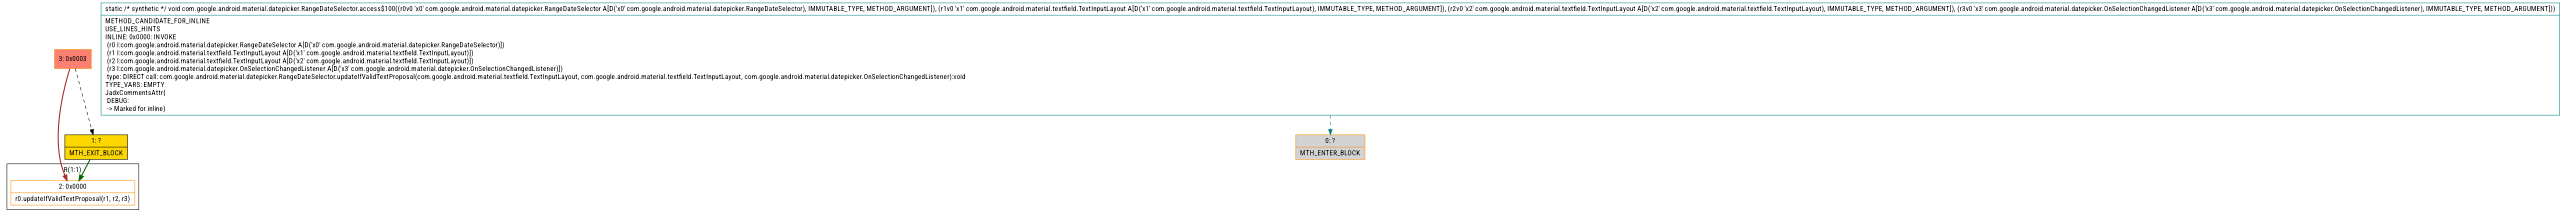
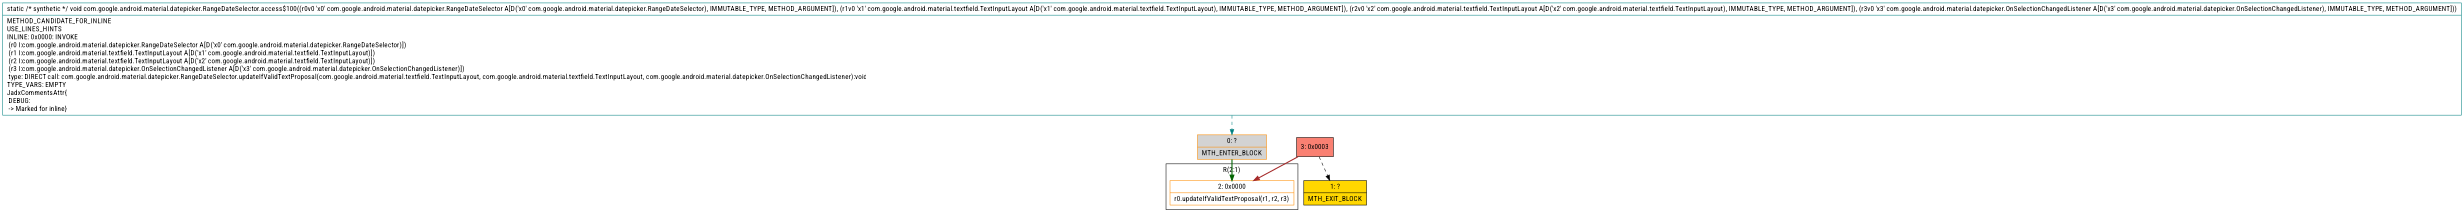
node "3: 0x0003": color darkorange -> black
edge "1: ?" -> "2: 0x0000": now "0: ?" -> "2: 0x0000"
cluster "R(1:1)": label "R(1:1)" -> "R(2:1)"
